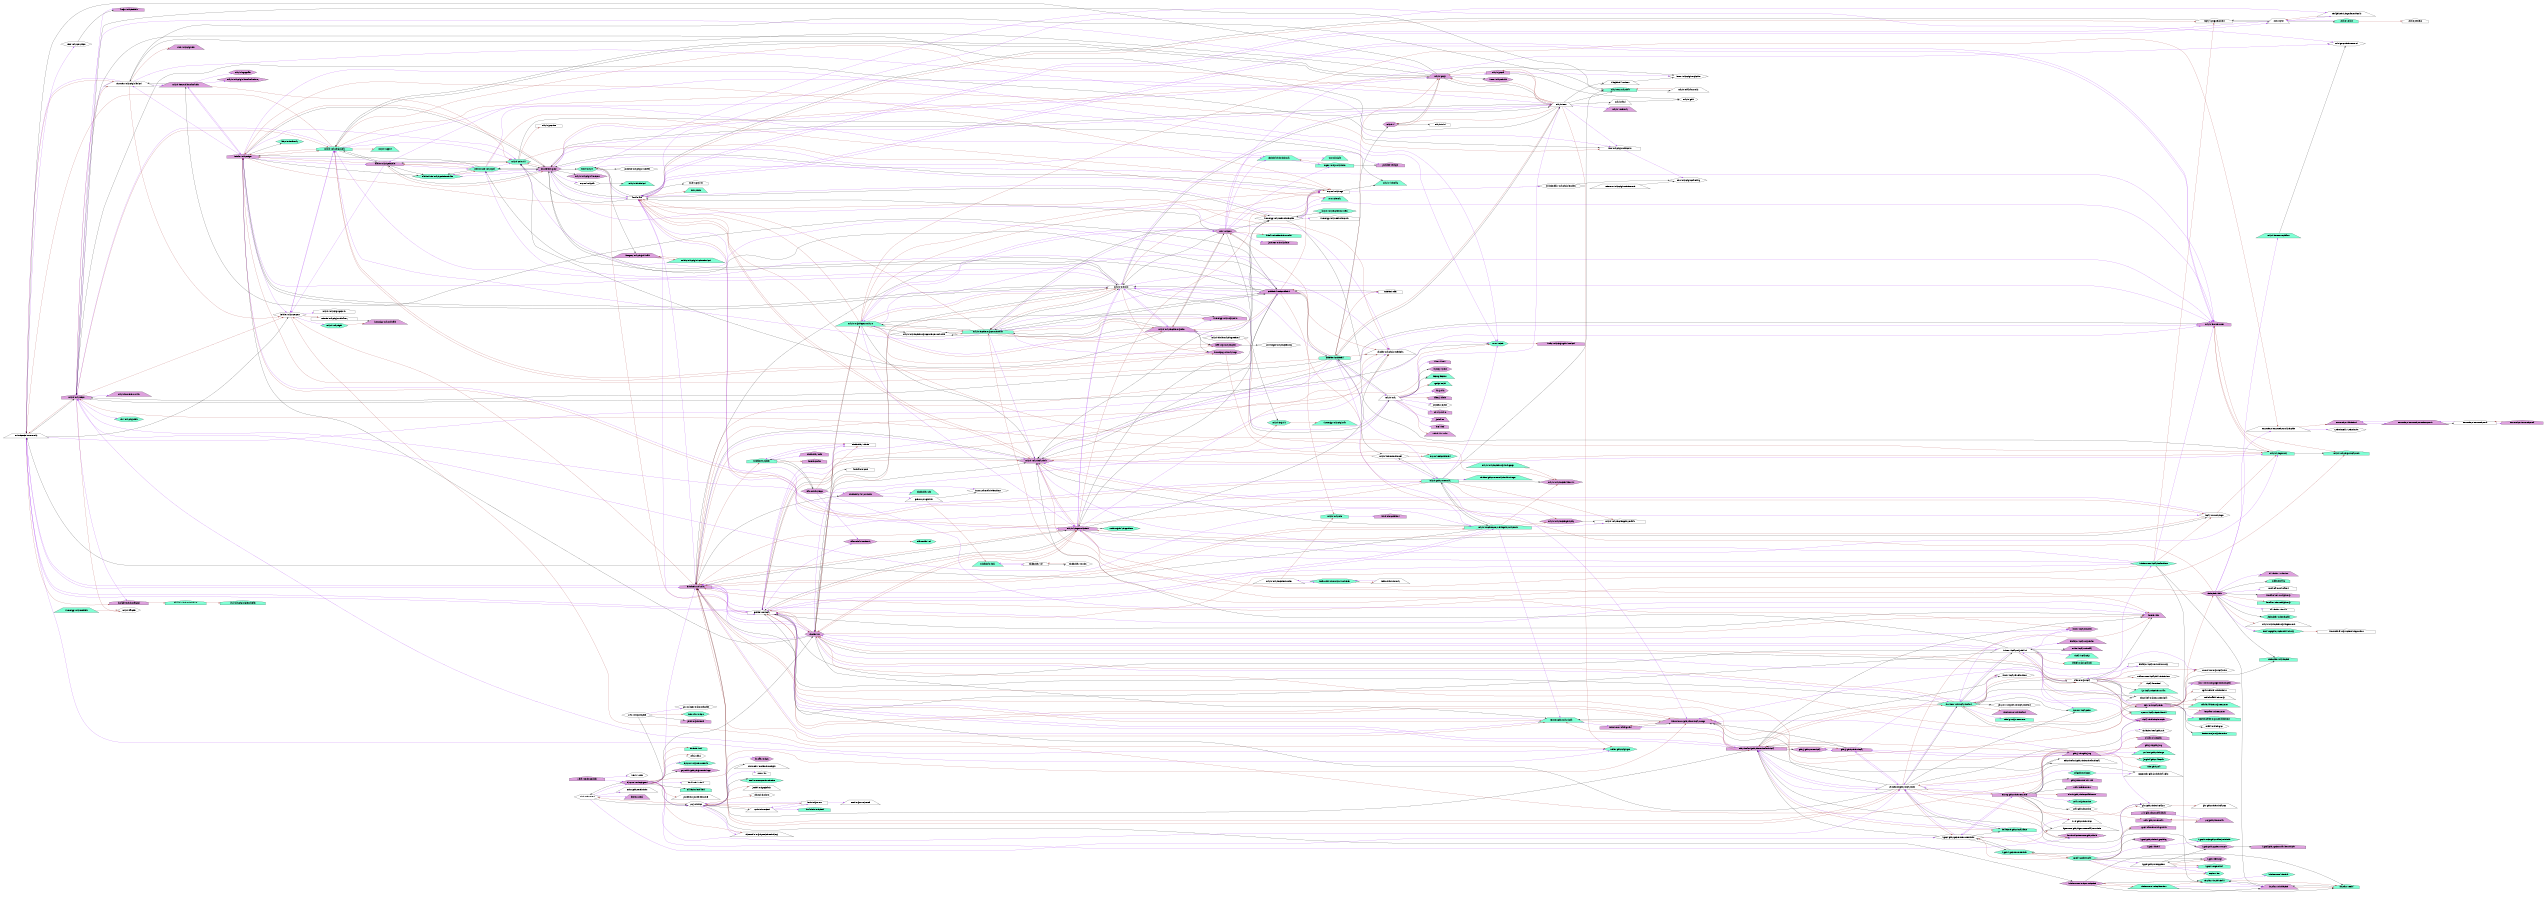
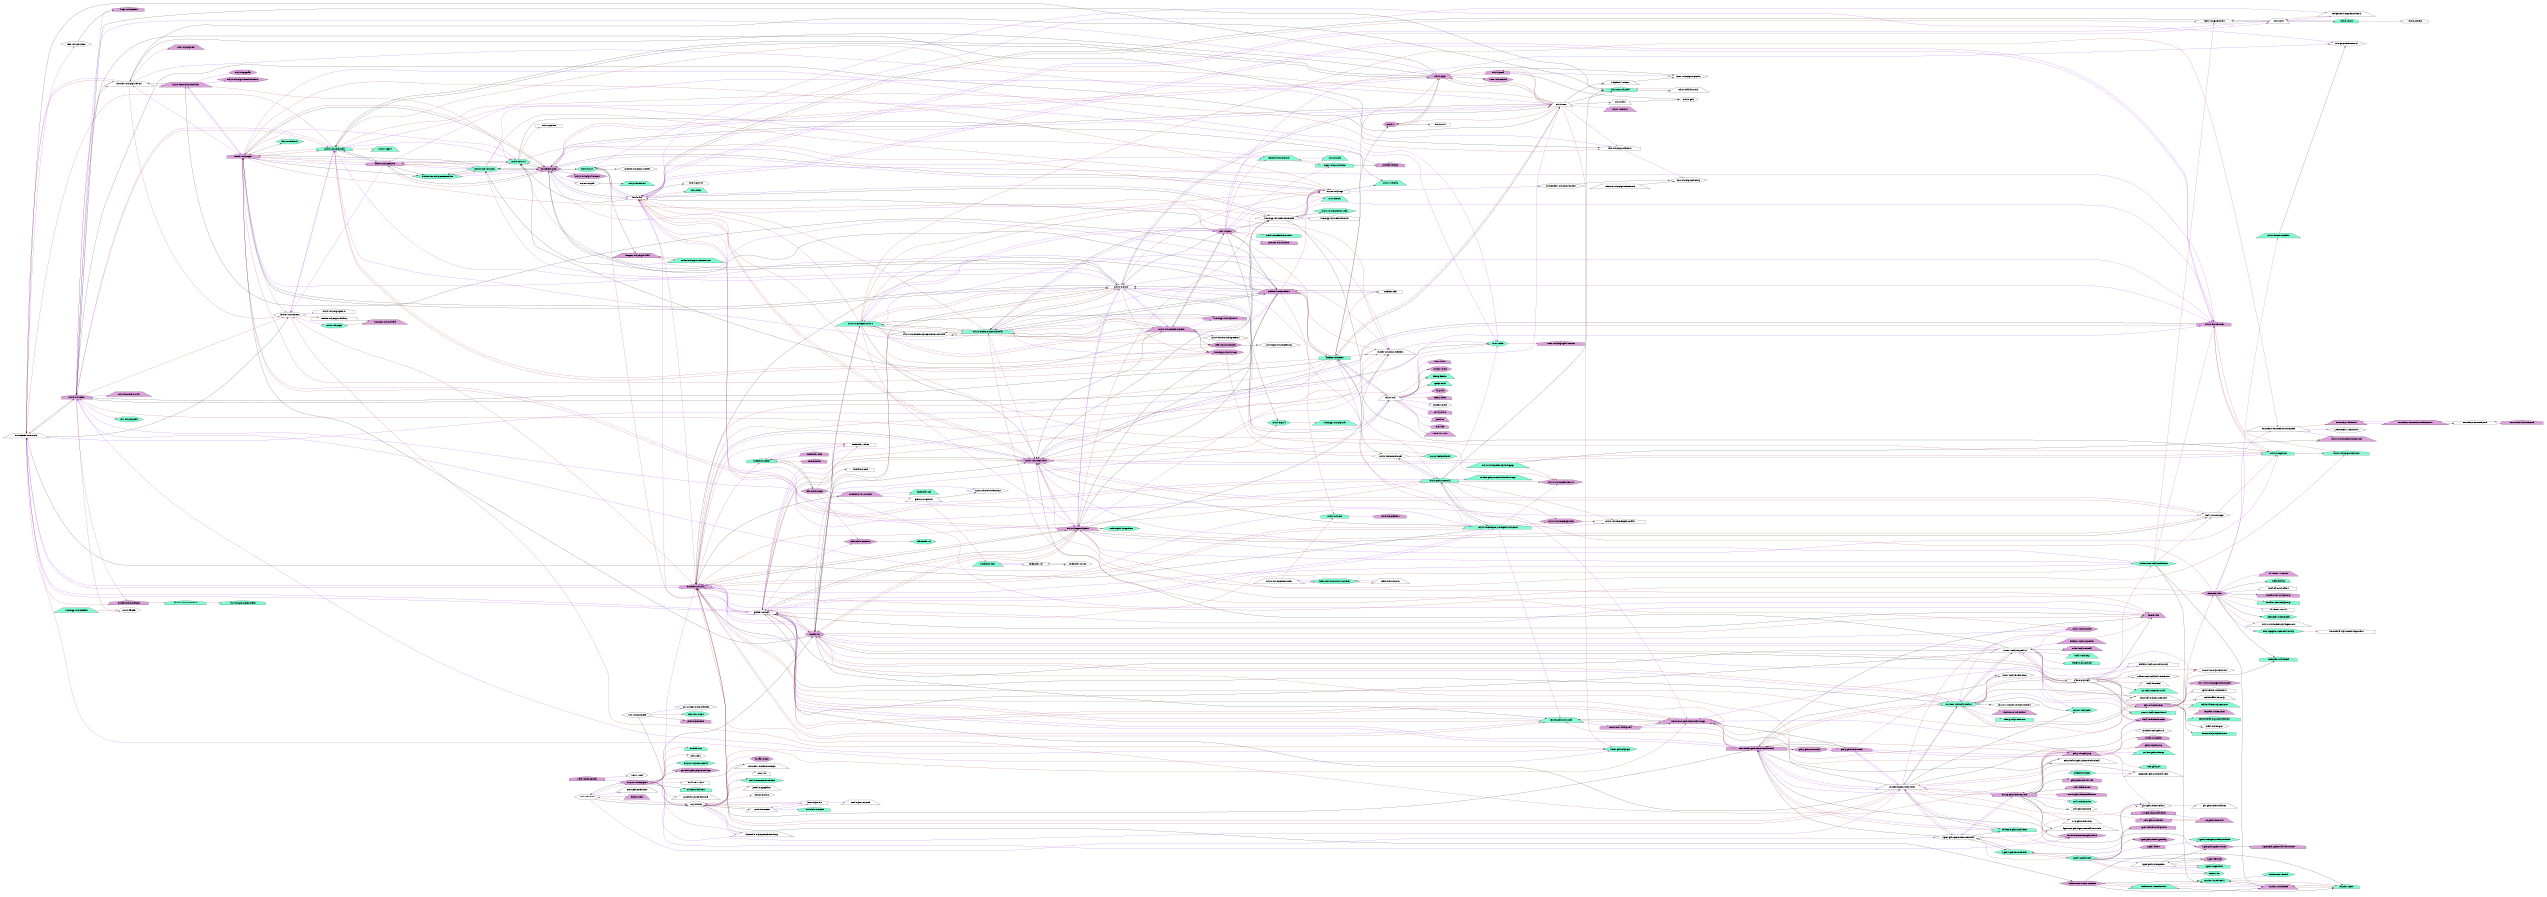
edge "sanity-io/sanity-template-nextjs-clean" -> "sanity-io/sanity-shopify-studio": added
node "sanity-io/sanity-template-nextjs-ecommerce": added
node "jlengstorf/gatsby-with-apollo": removed
